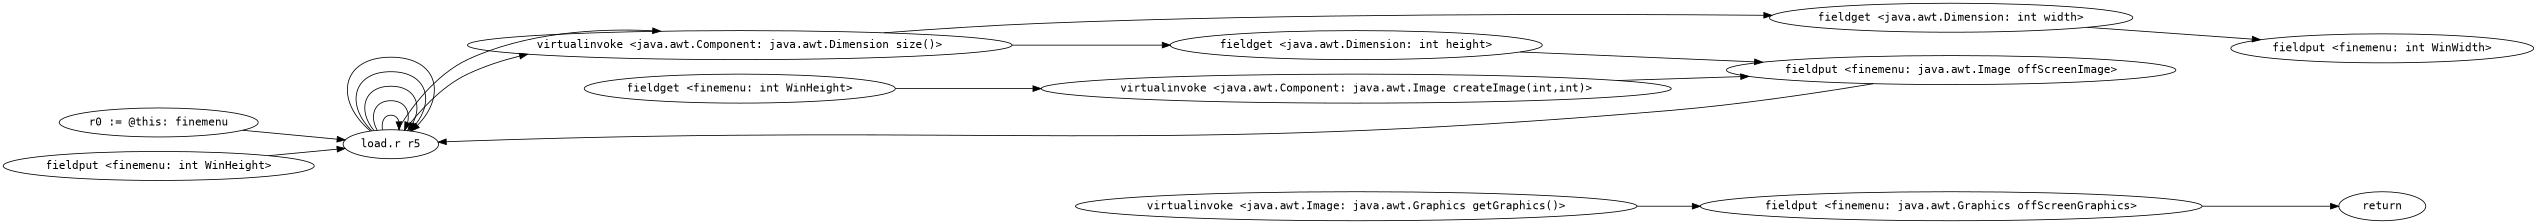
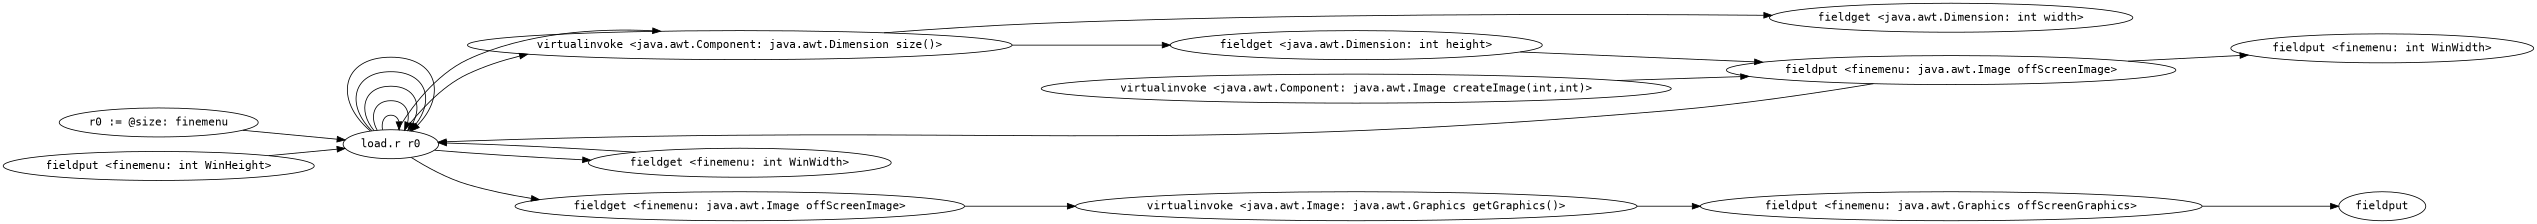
edge "fieldget <java.awt.Dimension: int width>" -> "fieldput <finemenu: int WinWidth>": now "fieldput <finemenu: java.awt.Image offScreenImage>" -> "fieldput <finemenu: int WinWidth>"
node "fieldget <finemenu: int WinHeight>": removed
node "r0 := @this: finemenu": label "r0 := @this: finemenu" -> "r0 := @size: finemenu"
node "load.r r5": label "load.r r5" -> "load.r r0"
node "fieldget <finemenu: int WinWidth>": added
node "fieldget <finemenu: java.awt.Image offScreenImage>": added
node "return": label "return" -> "fieldput"
